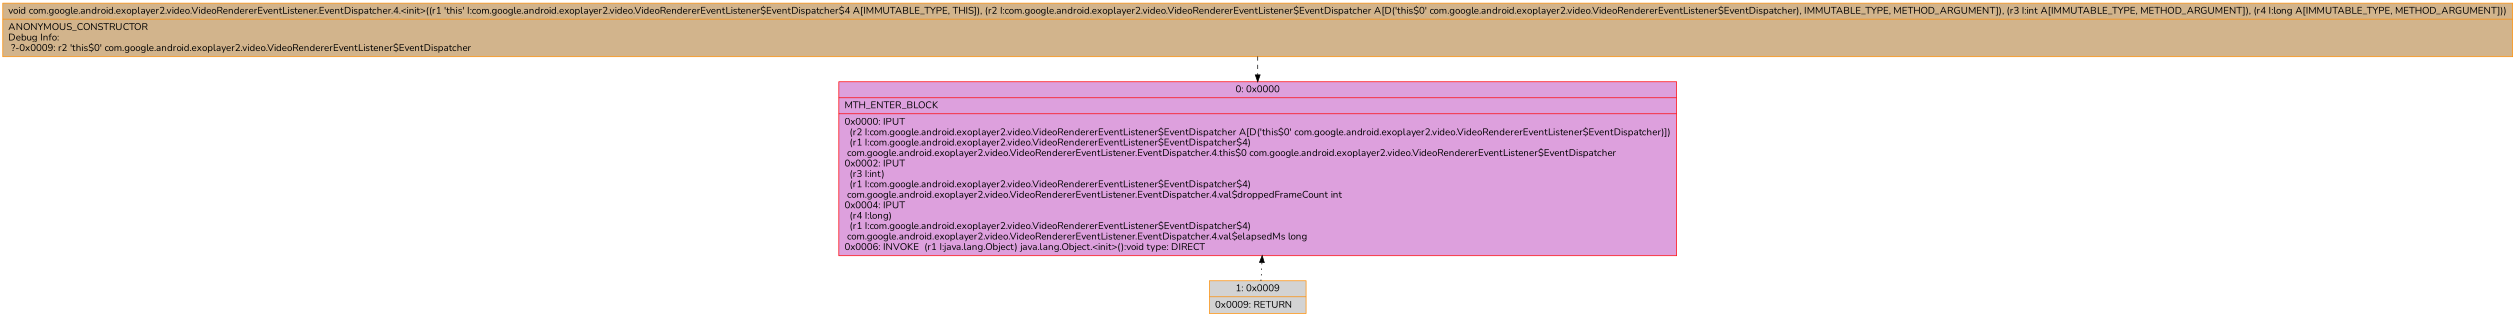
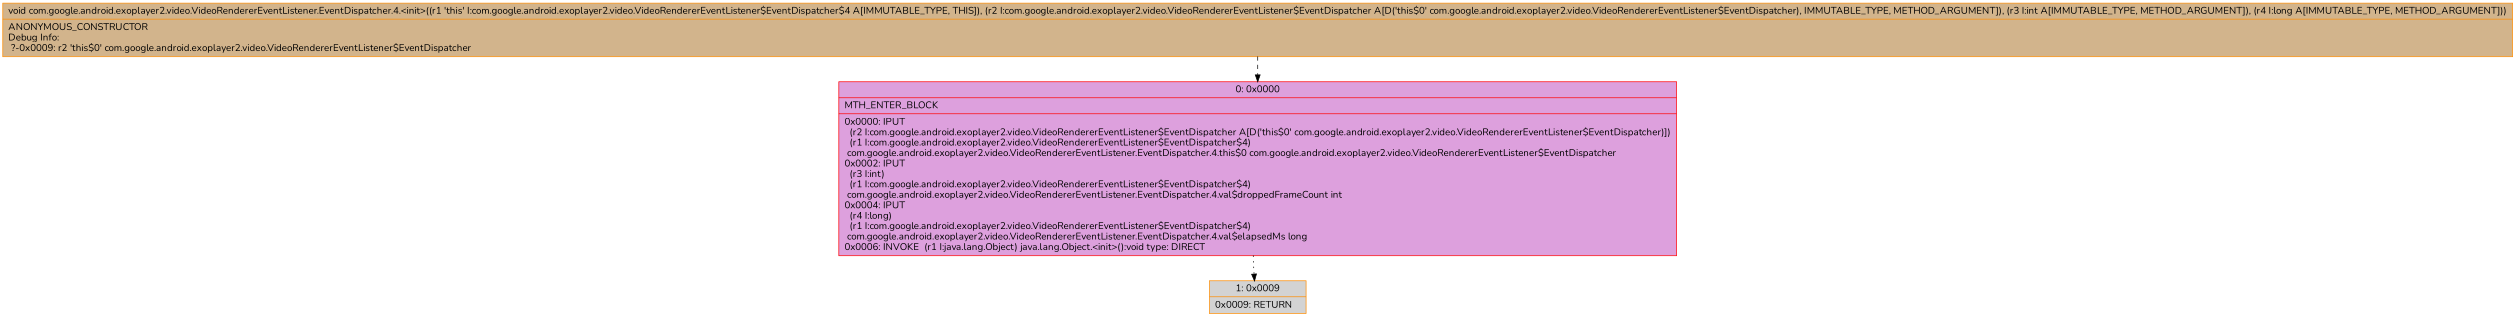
edge "1: 0x0009" -> "0: 0x0000": reversed
